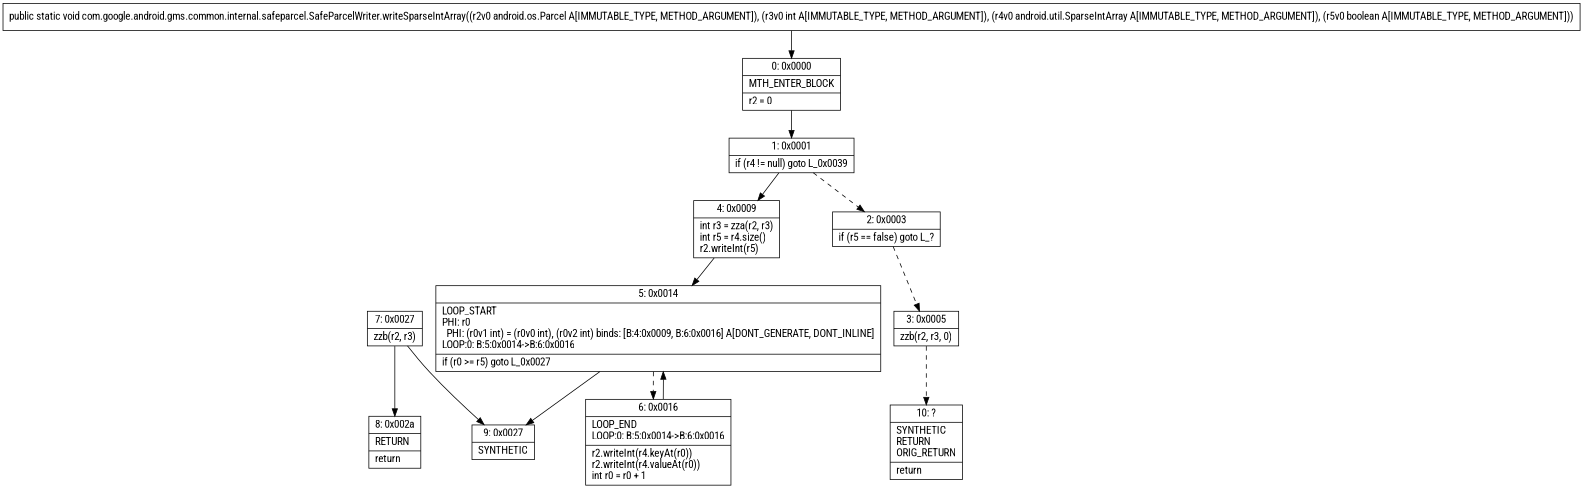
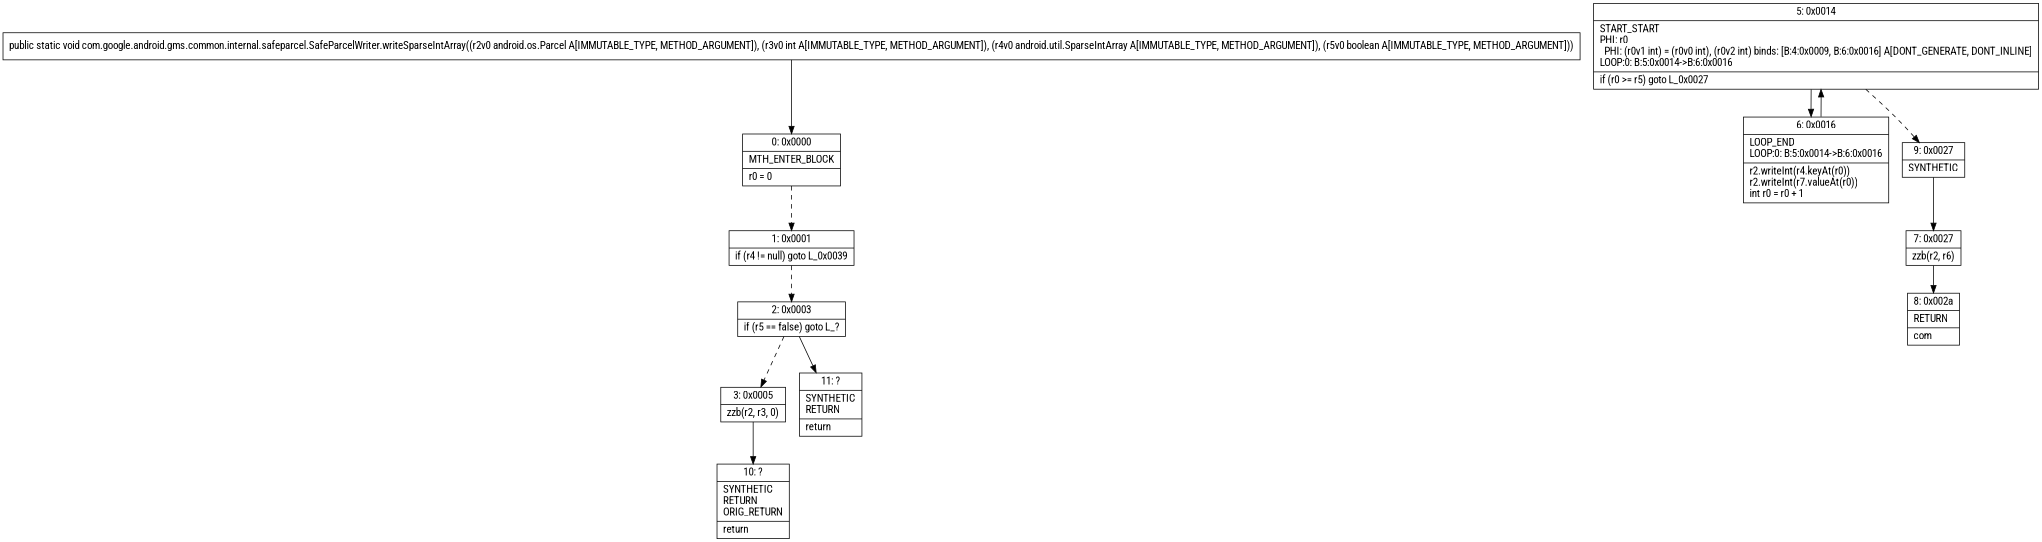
node "0: 0x0000": text "r2 = 0" -> "r0 = 0"
edge "0: 0x0000" -> "1: 0x0001": style solid -> dashed
node "4: 0x0009": removed
node "5: 0x0014": text "LOOP_START" -> "START_START"
node "7: 0x0027": text "zzb(r2, r3)" -> "zzb(r2, r6)"
edge "3: 0x0005" -> "10: ?": style dashed -> solid
edge "5: 0x0014" -> "6: 0x0016": style dashed -> solid
edge "7: 0x0027" -> "9: 0x0027": reversed
edge "5: 0x0014" -> "9: 0x0027": style solid -> dashed
node "11: ?": added
node "8: 0x002a": text "return" -> "com"
node "6: 0x0016": text "r2.writeInt(r4.valueAt(r0))" -> "r2.writeInt(r7.valueAt(r0))"
